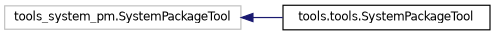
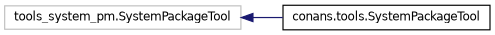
node "tools.tools.SystemPackageTool": label "tools.tools.SystemPackageTool" -> "conans.tools.SystemPackageTool"
